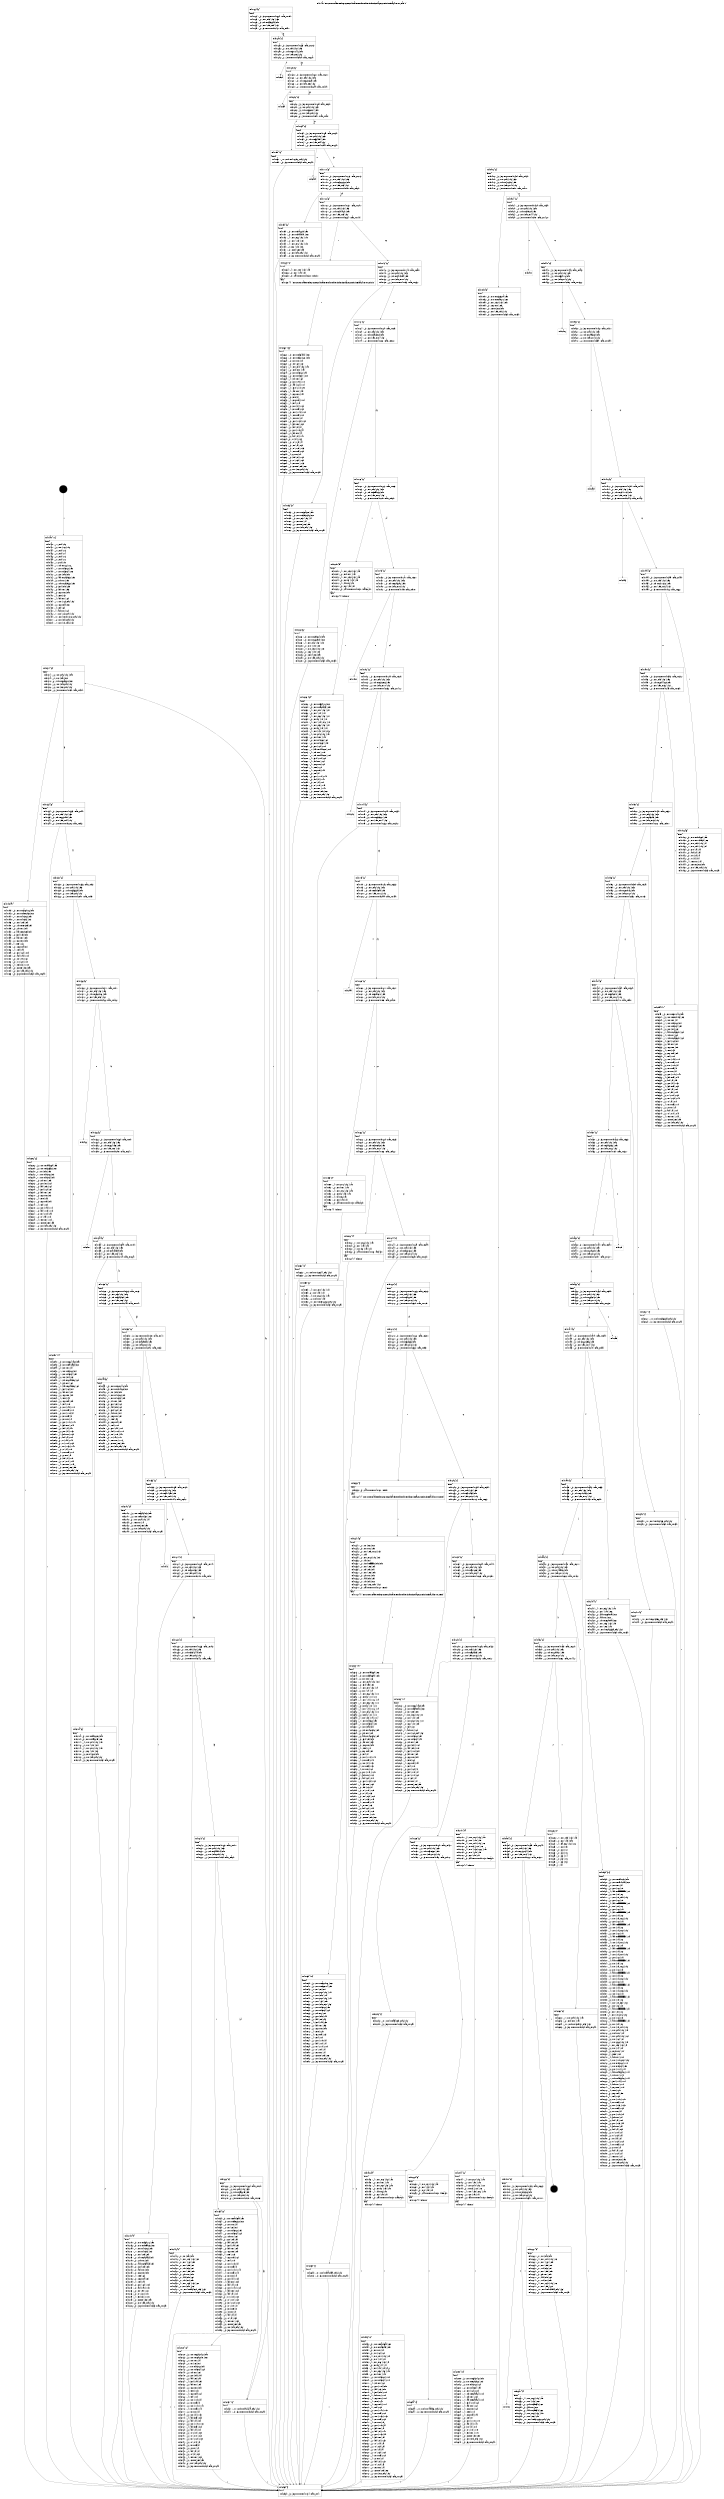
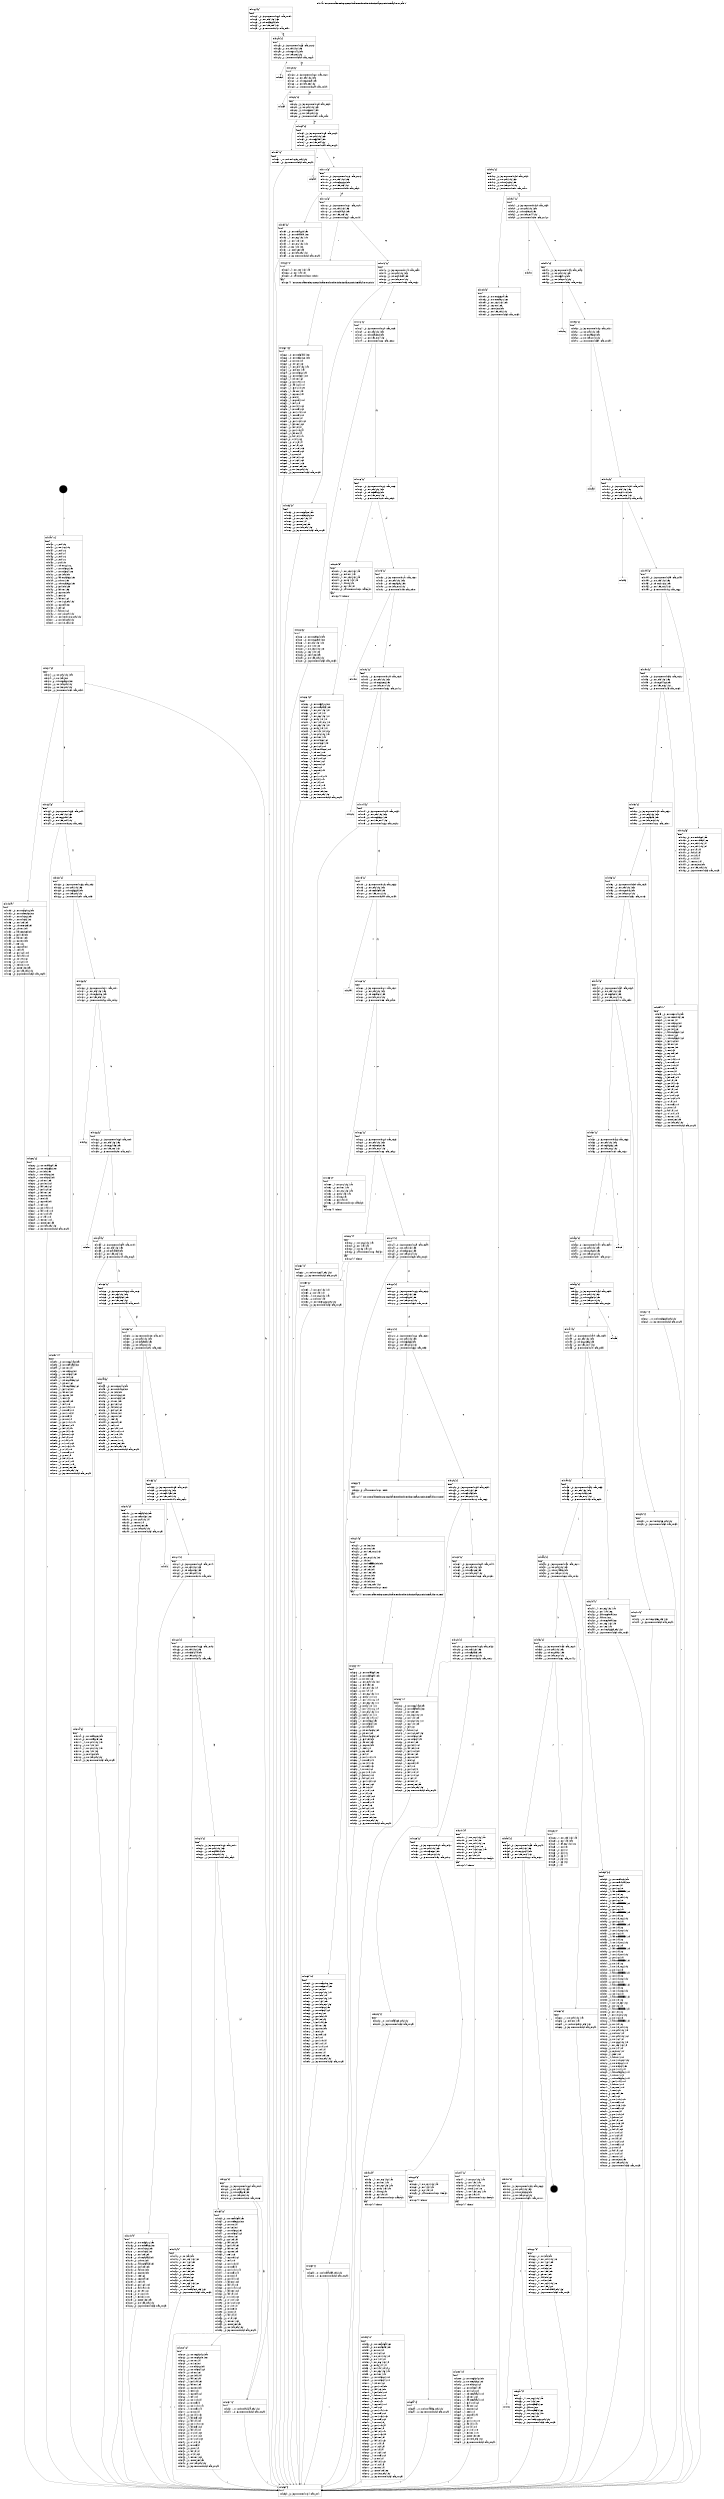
edge "0x401ece [29]" -> "0x401eeb [32]": now "0x401e28 [19]" -> "0x401eeb [32]"
edge "0x401844 [28]" -> "0x401860 [28]": added, label "20"
